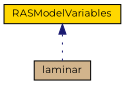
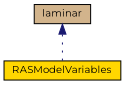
edge "laminar" -> "RASModelVariables": reversed
